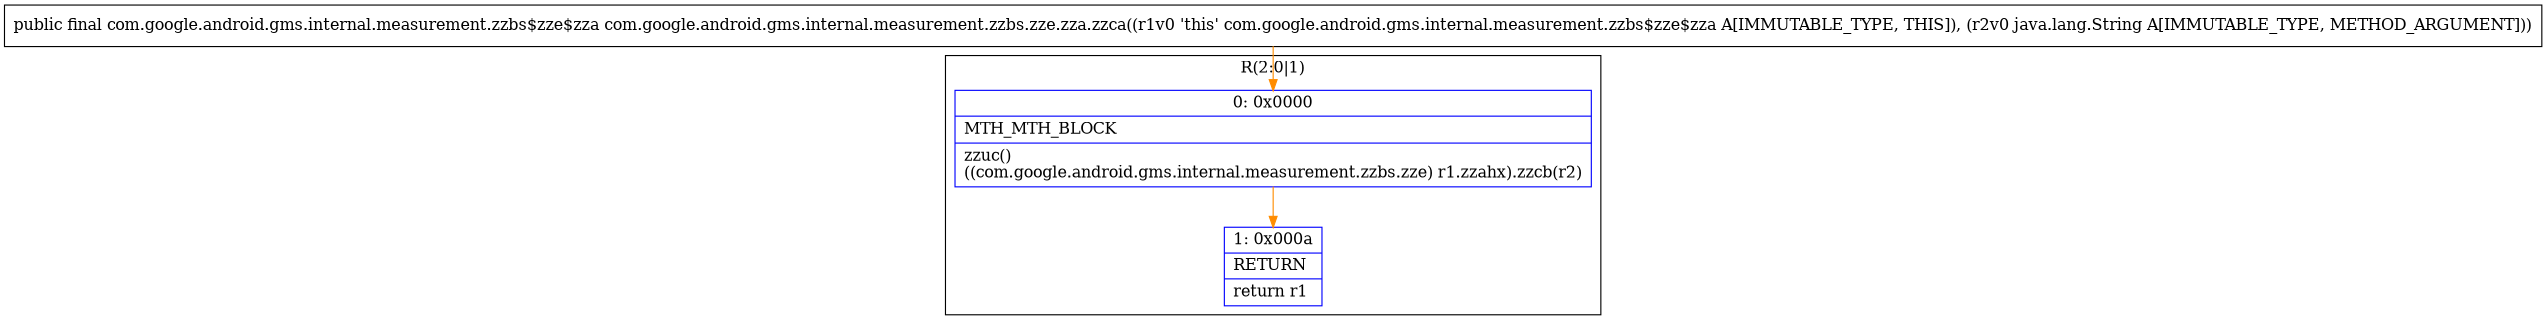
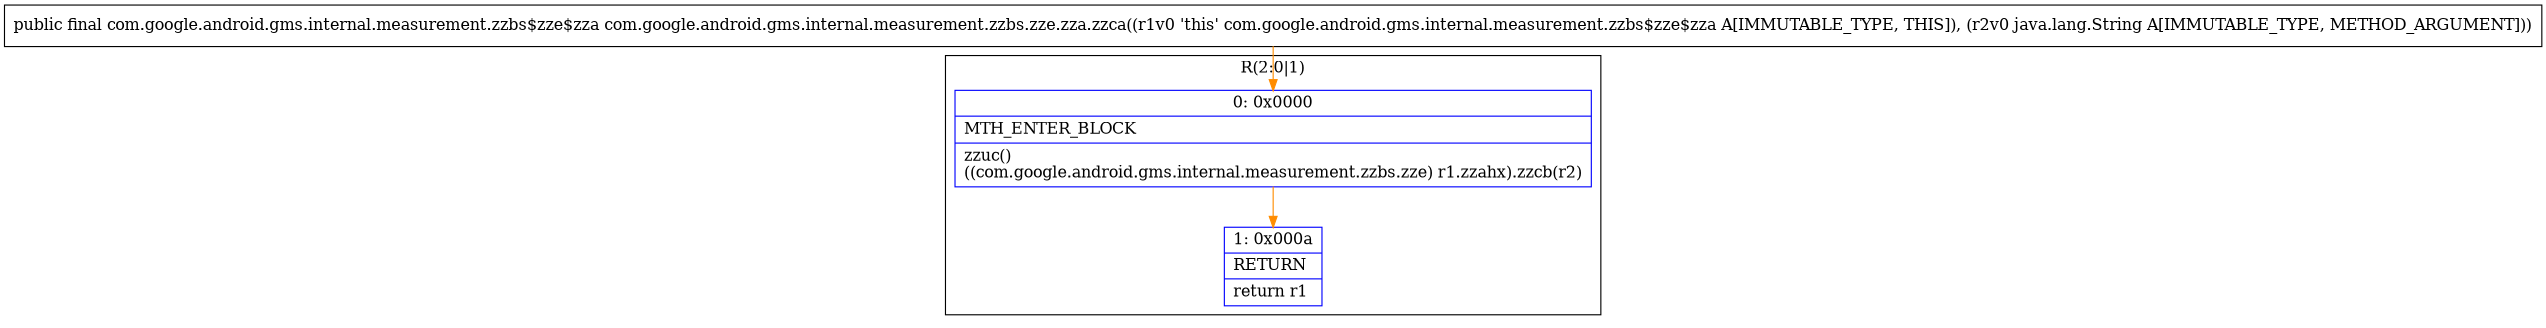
node "0: 0x0000": text "MTH_MTH_BLOCK" -> "MTH_ENTER_BLOCK"
